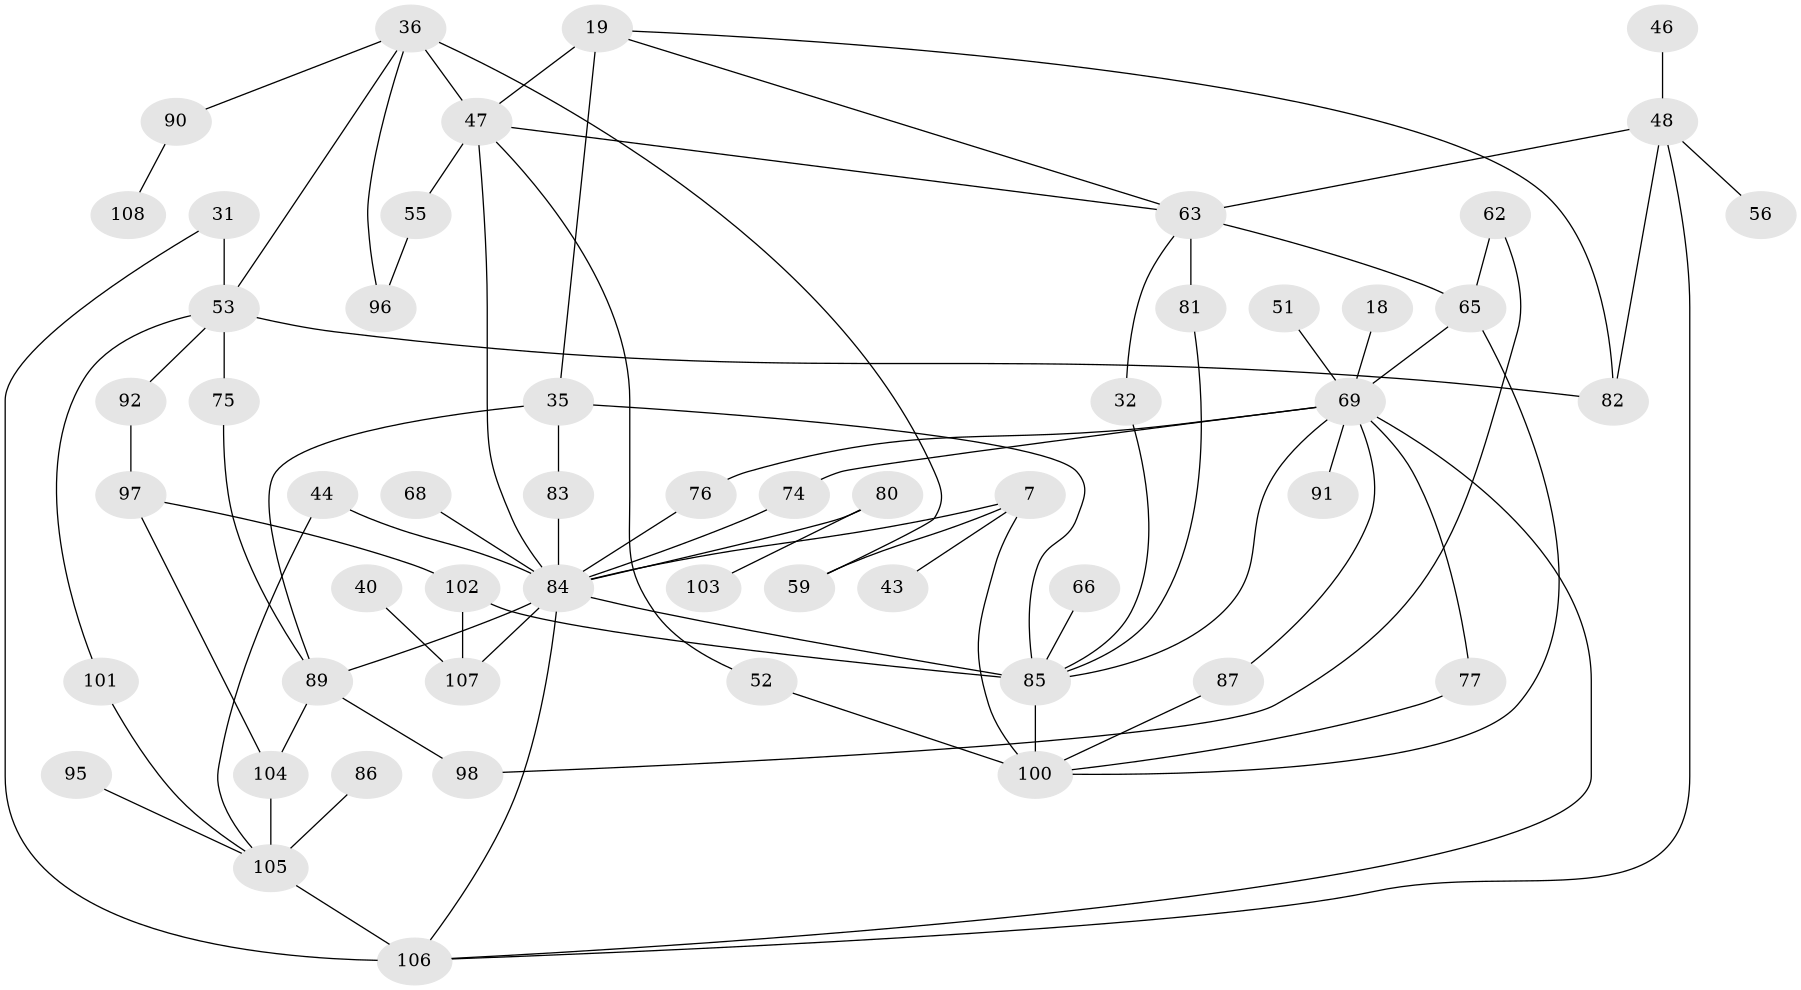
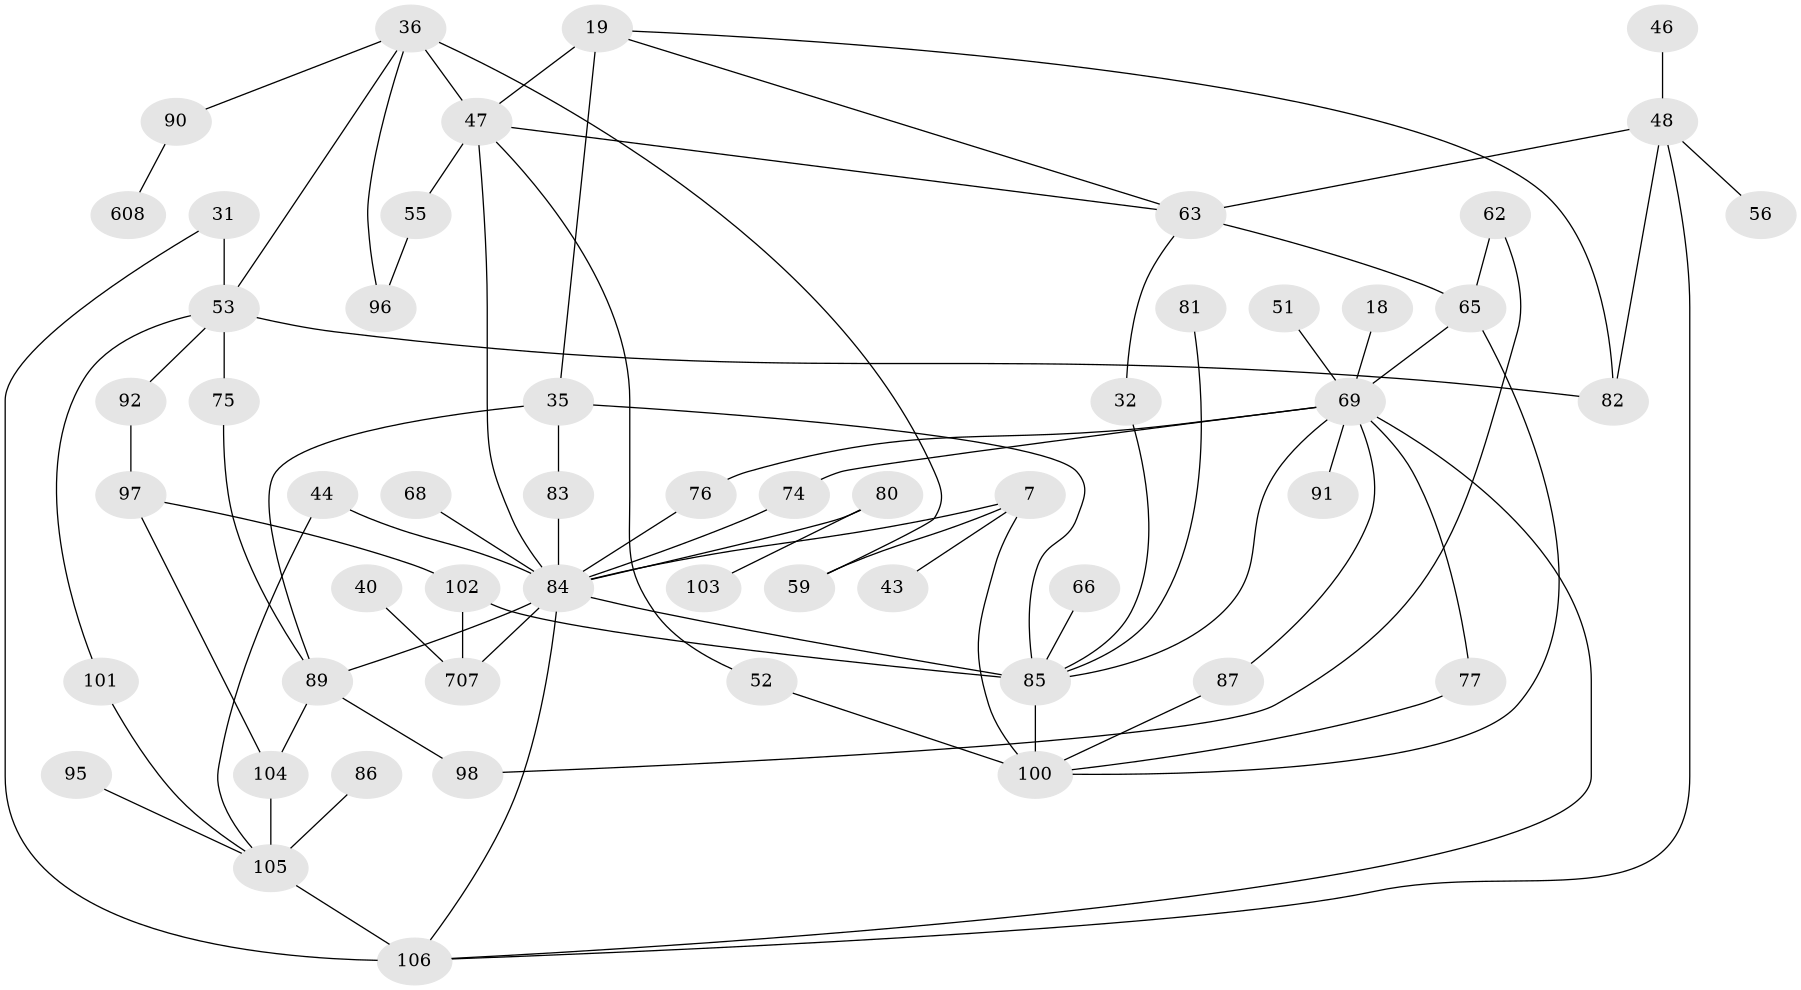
node "108": label "108" -> "608"
edge "63" -- "81": removed
node "107": label "107" -> "707"
